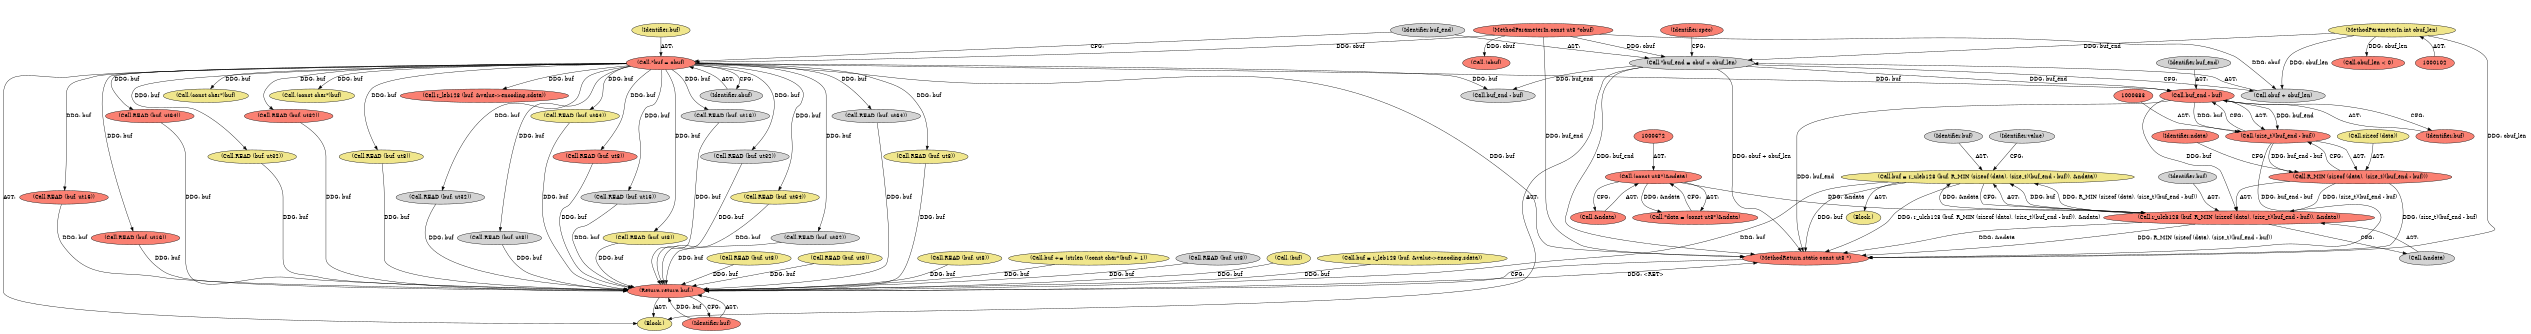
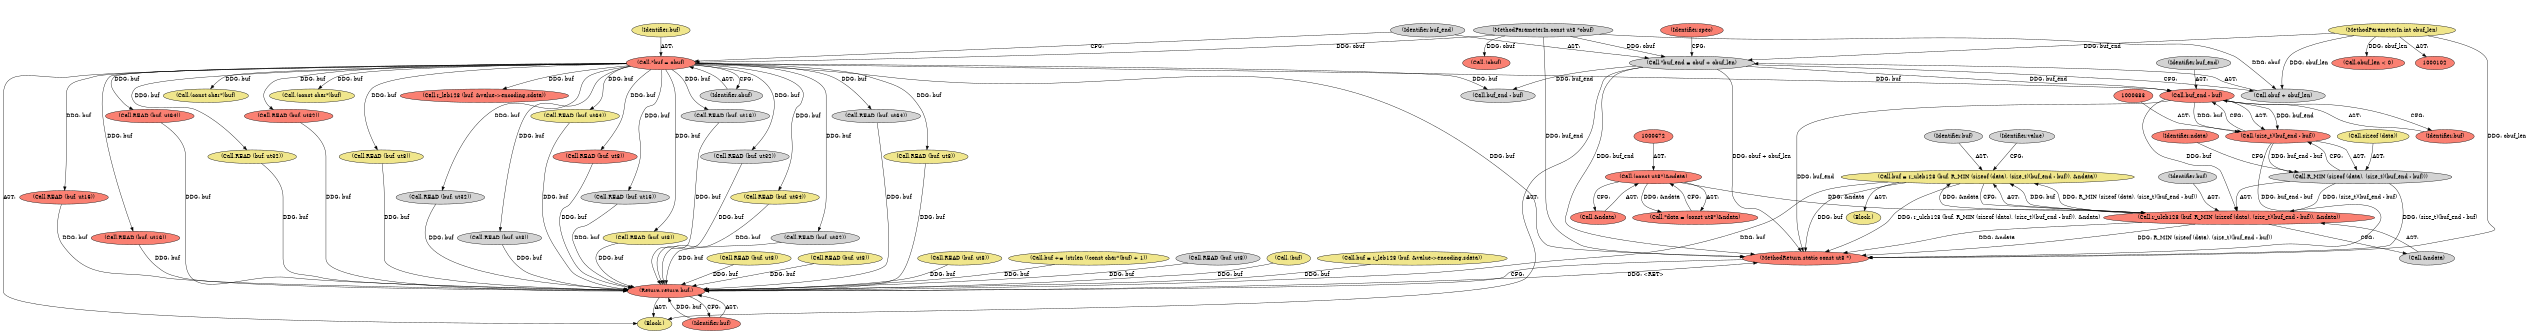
node "(MethodParameterIn,const ut8 *obuf)": fillcolor salmon -> lightgrey
edge "1000102" -> "(MethodParameterIn,int obuf_len)": reversed
node "(Call,R_MIN (sizeof (data), (size_t)(buf_end - buf)))": fillcolor salmon -> lightgrey
